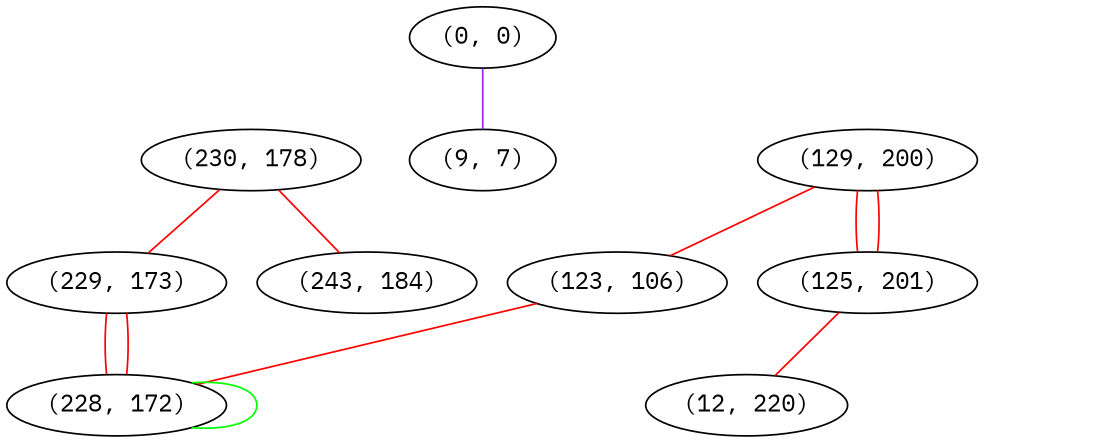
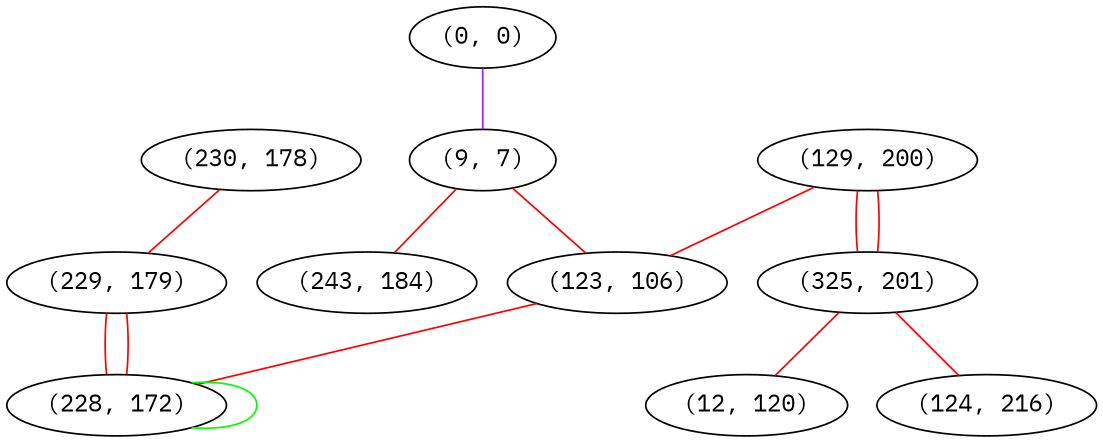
edge "(230, 178)" -- "(243, 184)": now "(9, 7)" -- "(243, 184)"
edge "(9, 7)" -- "(123, 106)": added
node "(229, 173)": label "(229, 173)" -> "(229, 179)"
node "(125, 201)": label "(125, 201)" -> "(325, 201)"
node "(12, 220)": label "(12, 220)" -> "(12, 120)"
node "(124, 216)": added
